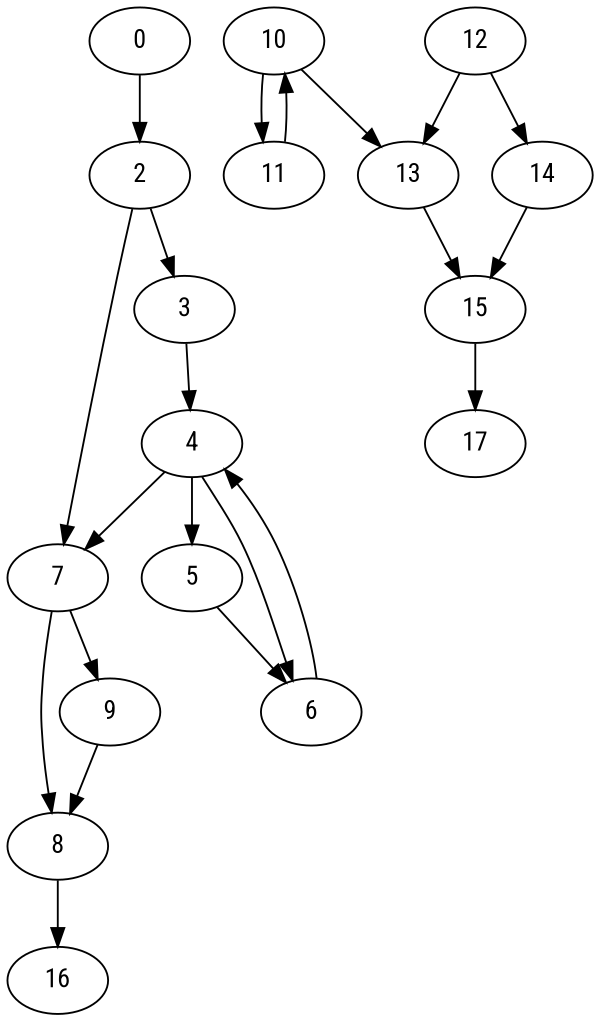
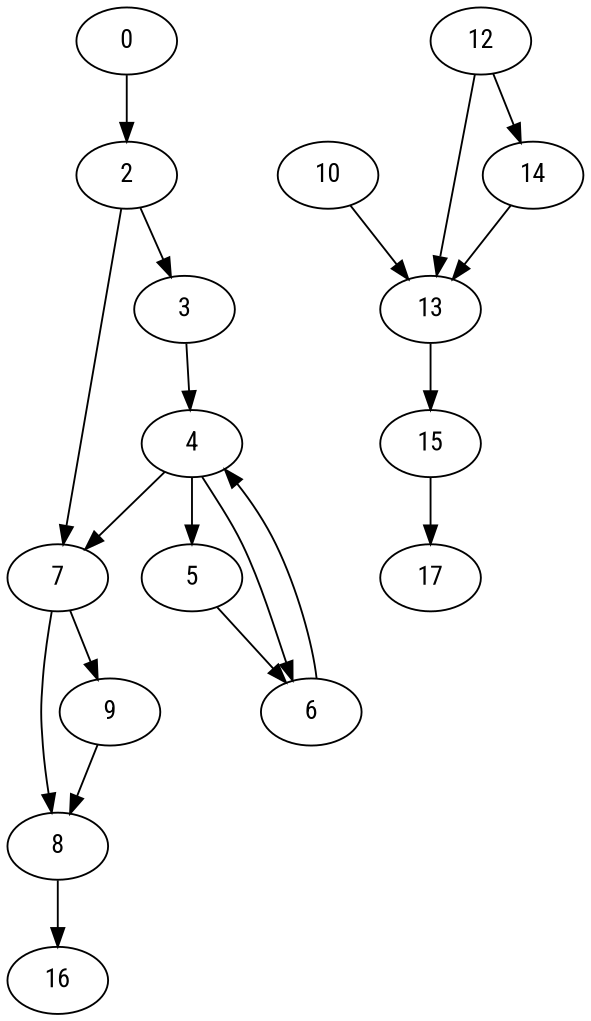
node "11": removed
edge "14" -> "15": now "14" -> "13"
